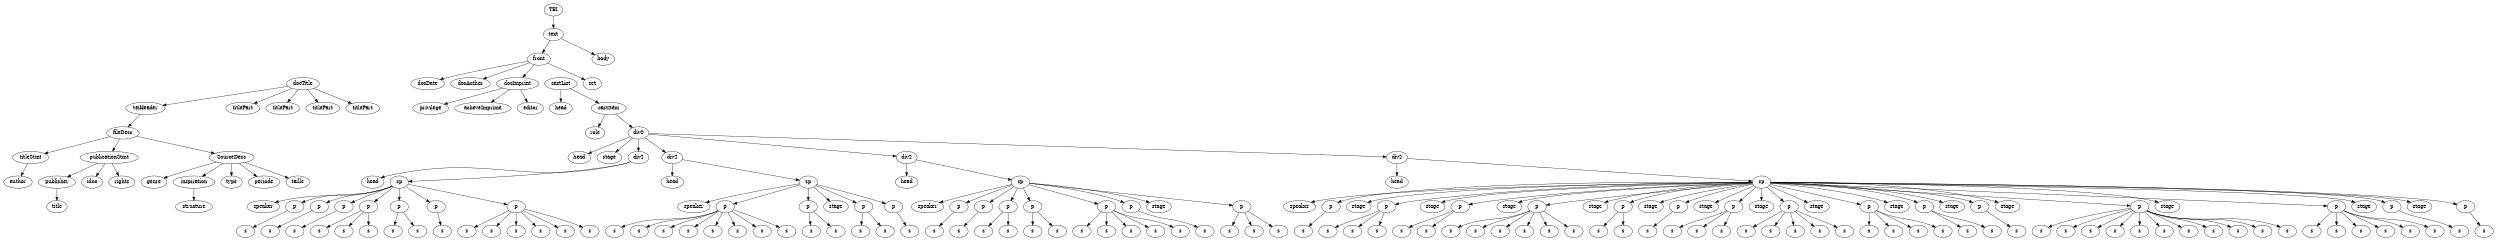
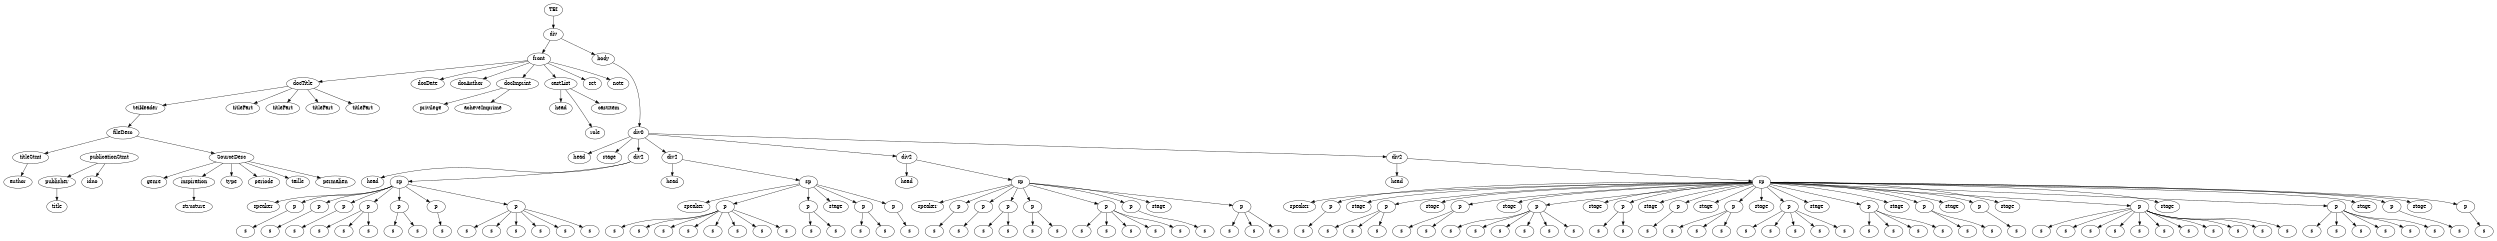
node "text": label "text" -> "div"
edge "front" -> "castList": added
edge "front" -> "docTitle": added
node "note": added
node "editor": removed
edge "castItem" -> "role": now "castList" -> "role"
edge "castItem" -> "div0": now "body" -> "div0"
edge "fileDesc" -> "publicationStmt": removed
node "rights": removed
node "permalien": added
